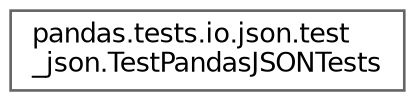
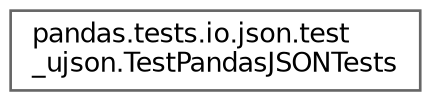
node "pandas.tests.io.json.test _json.TestPandasJSONTests": label "pandas.tests.io.json.test _json.TestPandasJSONTests" -> "pandas.tests.io.json.test _ujson.TestPandasJSONTests"
